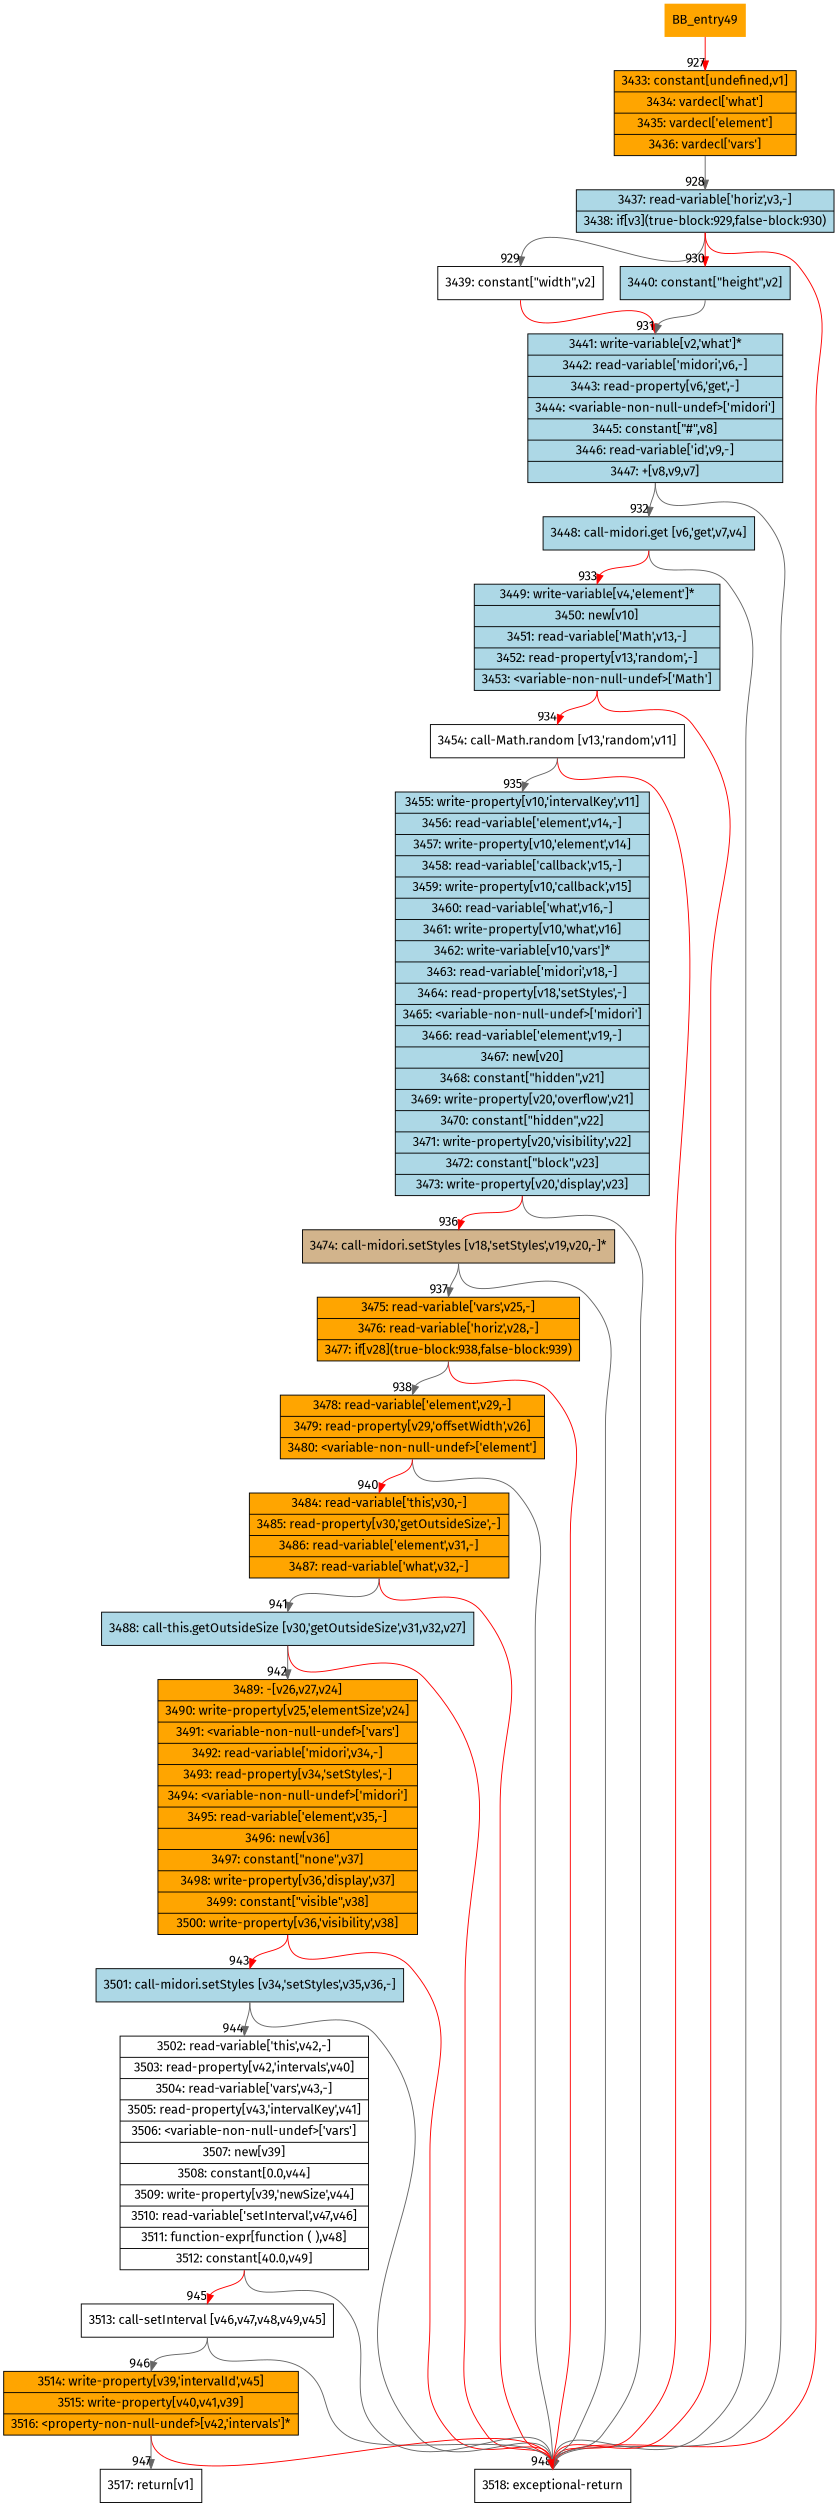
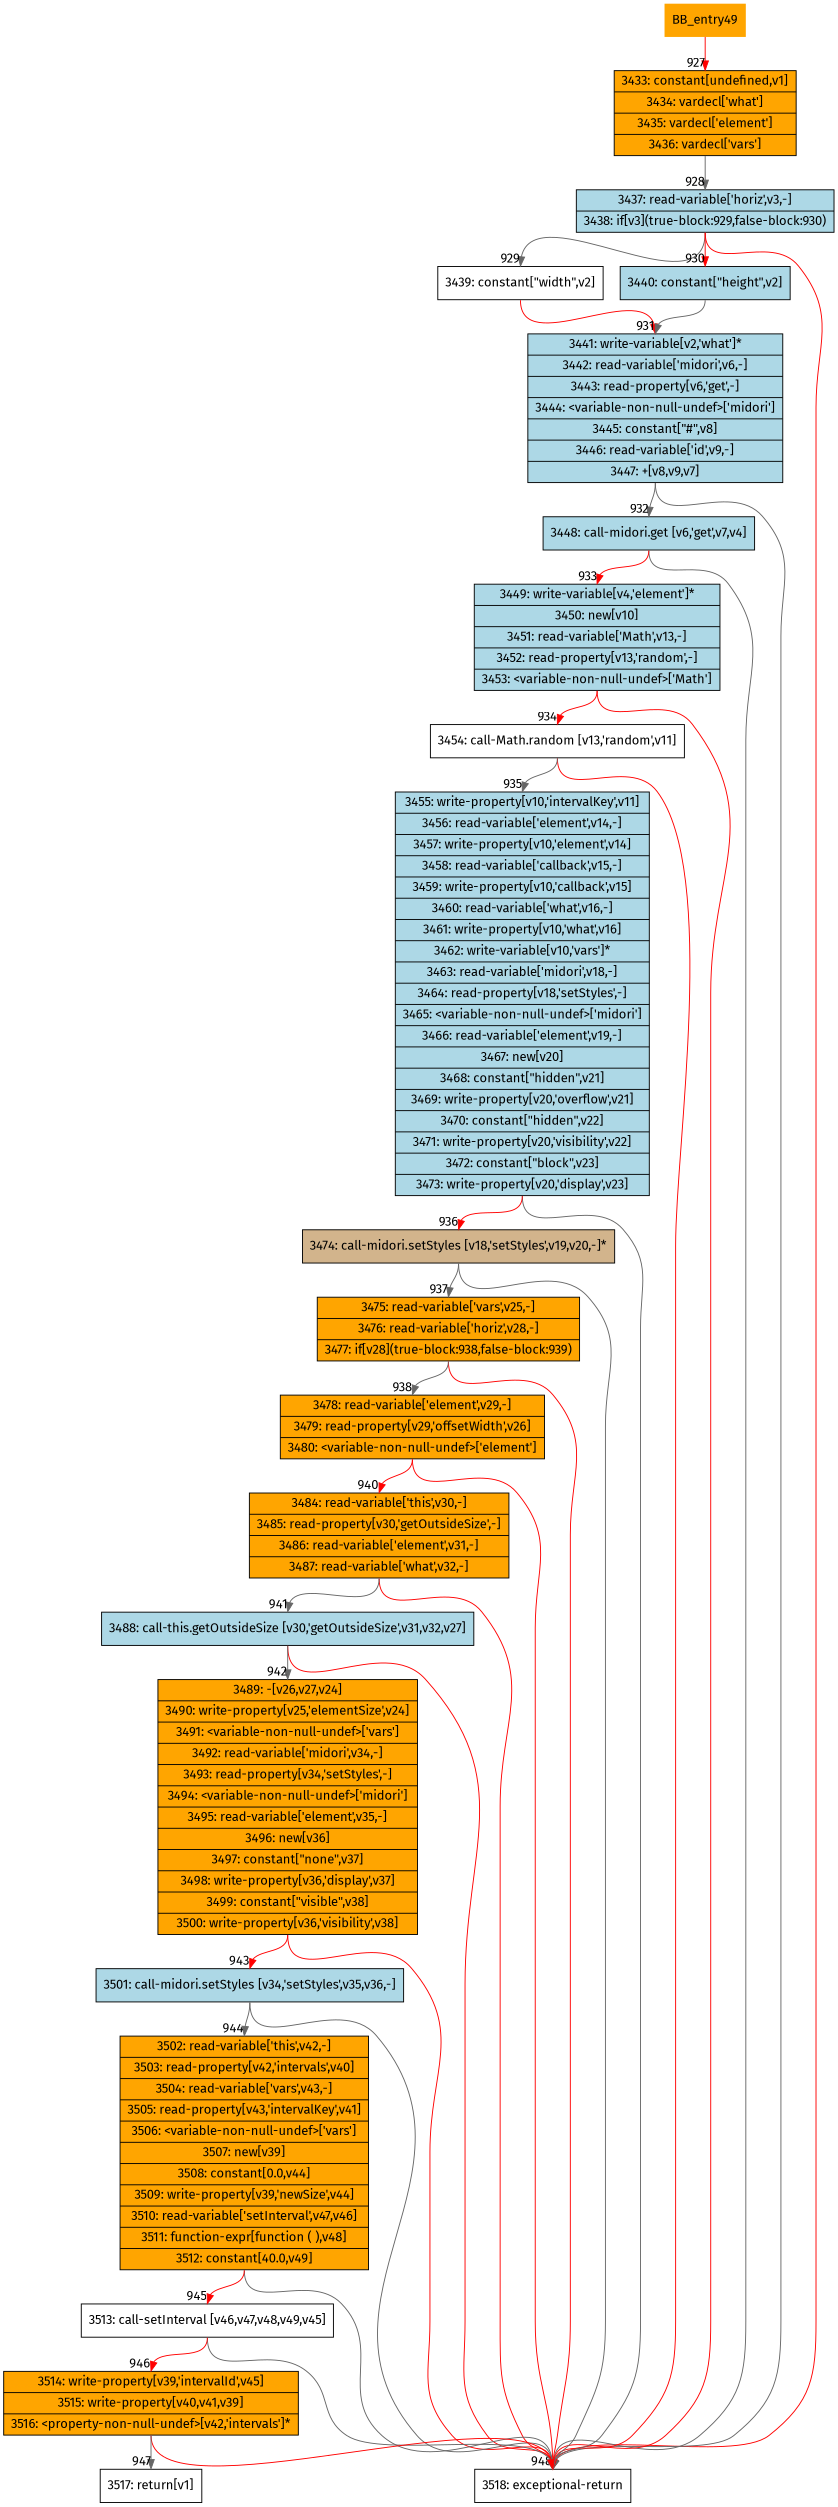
edge "3478: read-variable['element',v29,-]" -> "3518: exceptional-return": color gray40 -> red
node "3502: read-variable['this',v42,-]": fillcolor white -> orange
edge "3513: call-setInterval [v46,v47,v48,v49,v45]" -> "3514: write-property[v39,'intervalId',v45]": color gray40 -> red
